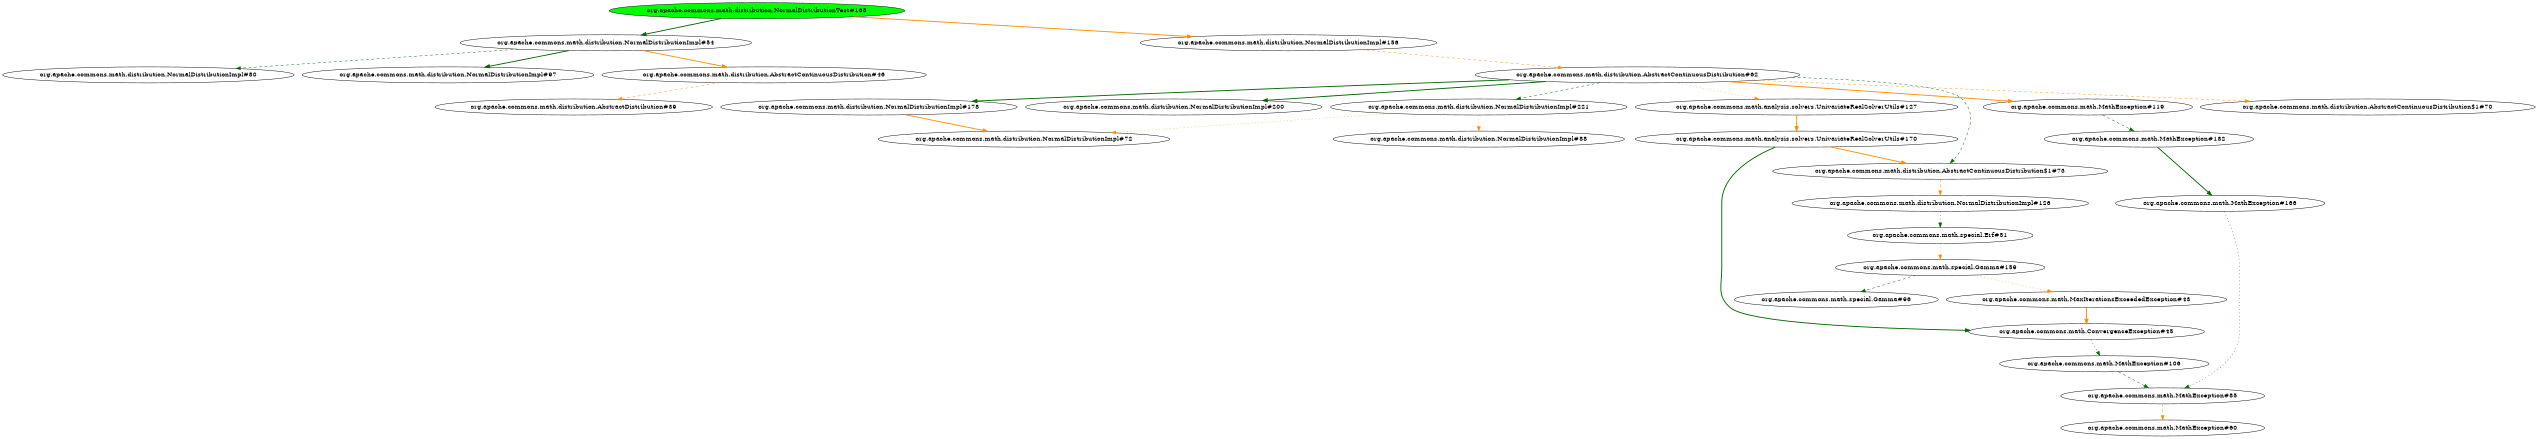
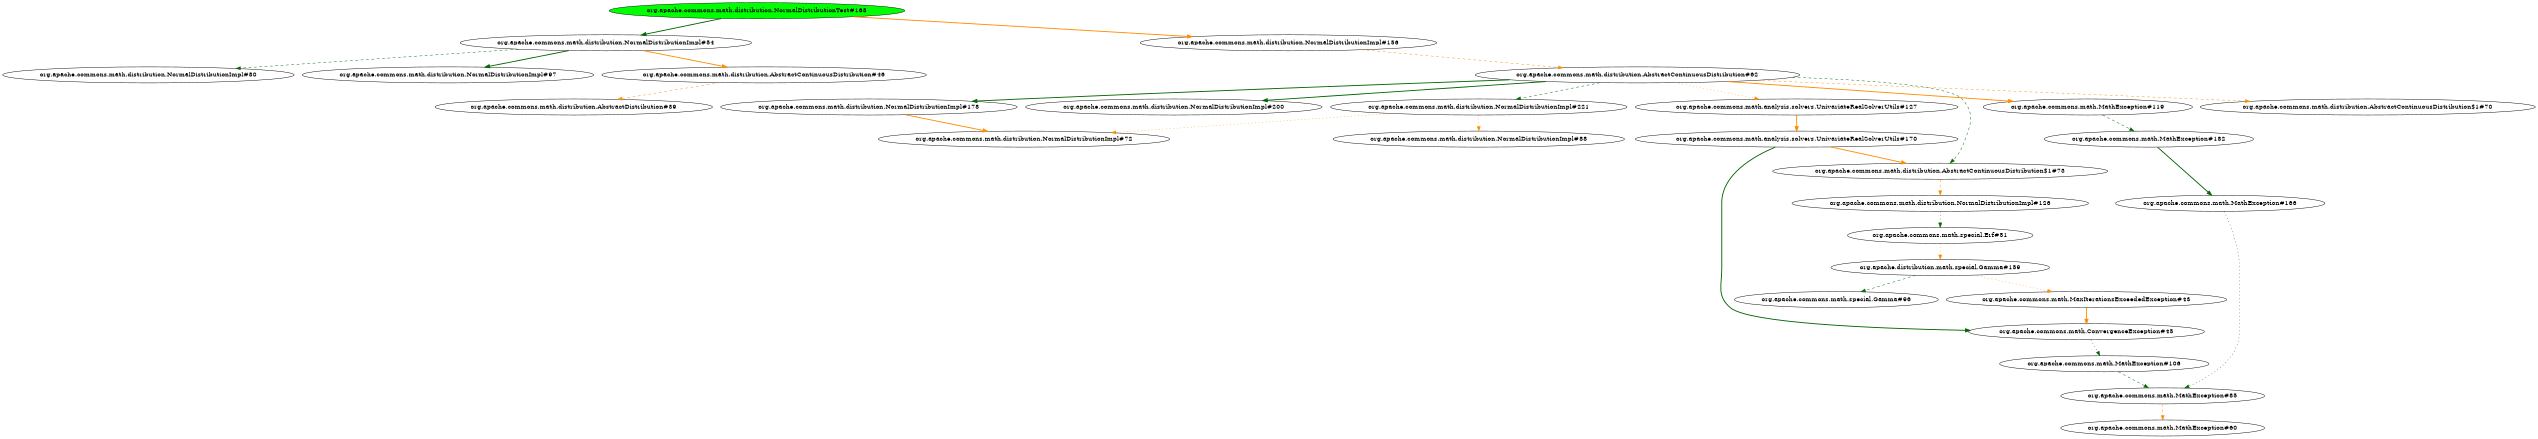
node "org.apache.commons.math.special.Gamma#159": label "org.apache.commons.math.special.Gamma#159" -> "org.apache.distribution.math.special.Gamma#159"
